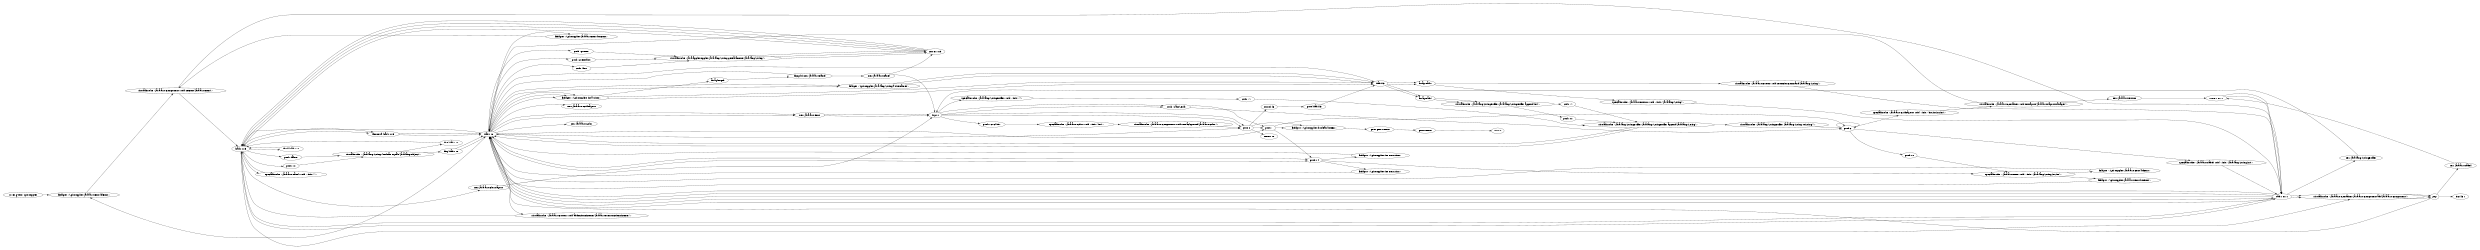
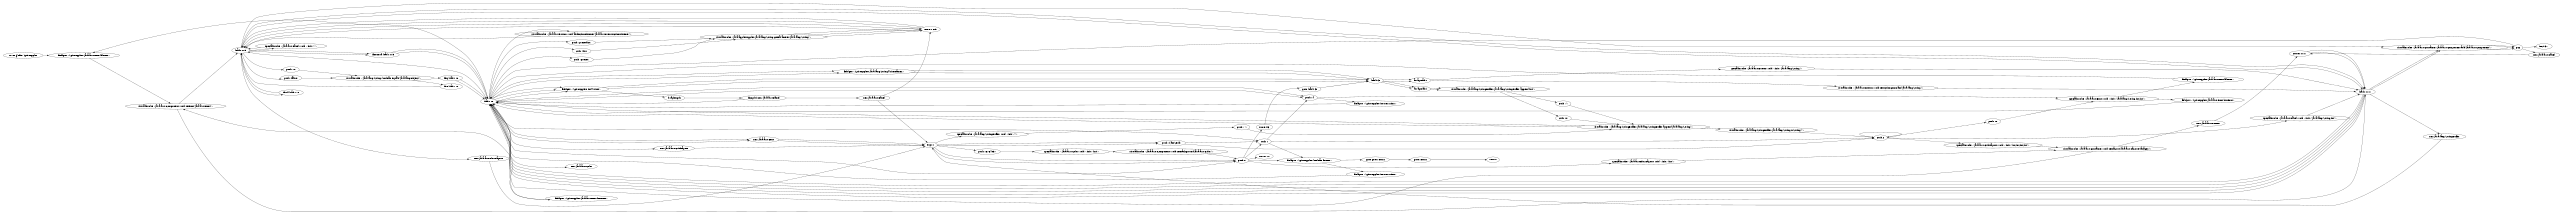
edge "load.i i3" -> "load.r r0": removed
edge "new java.awt.GridLayout" -> "dup1.r": added
edge "push 14" -> "fieldput <SpiroApplet: int newWinX>": now "fieldput <SpiroApplet: boolean listEm>" -> "fieldput <SpiroApplet: int newWinX>"
node "specialinvoke <java.awt.FlowLayout: void <init>(int)>": added
